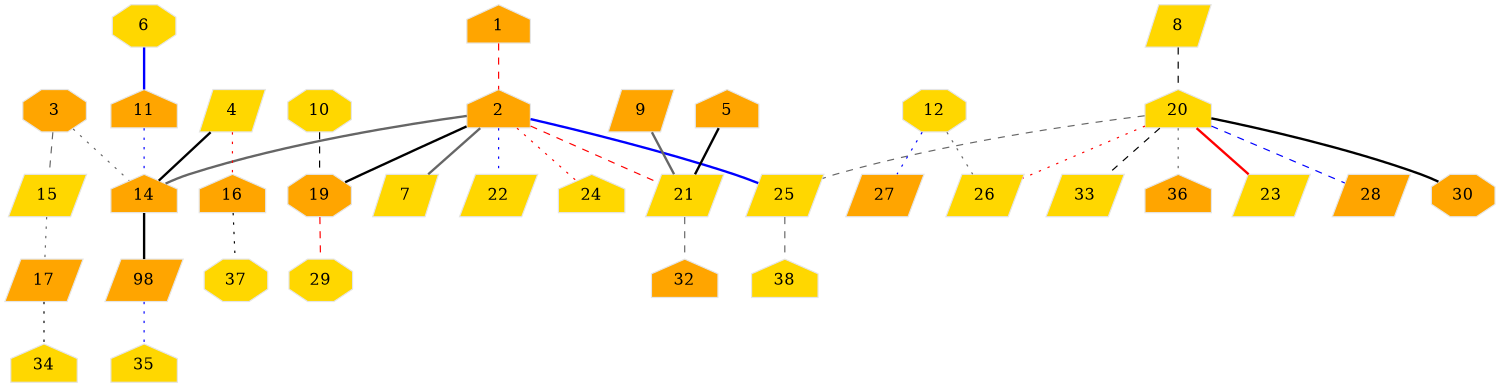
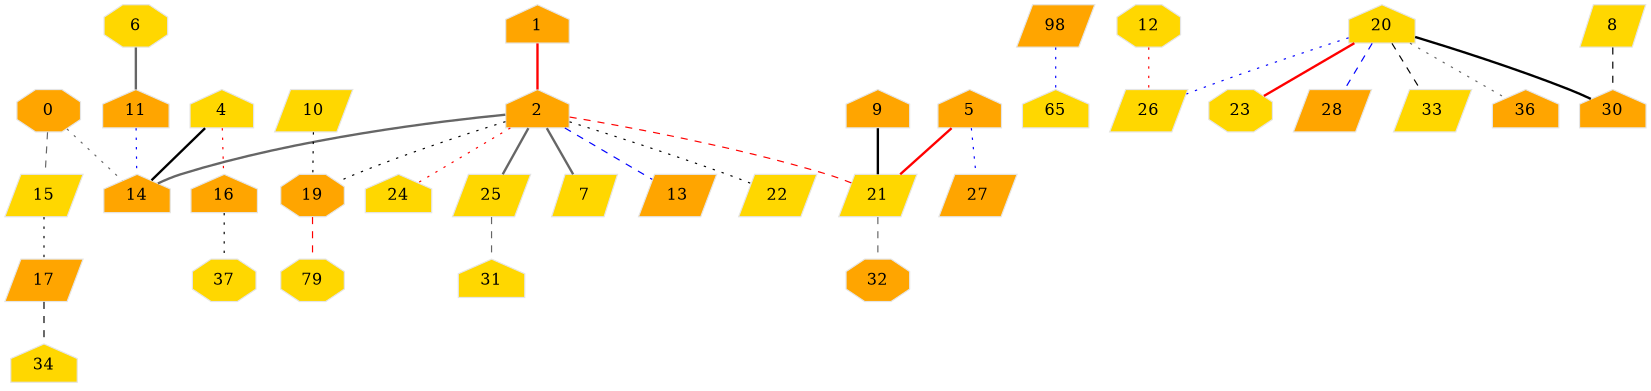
edge "1" -- "2": style dashed -> bold
edge "6" -- "11": color blue -> gray40
edge "8" -- "20": now "8" -- "30"
node "3": label "3" -> "0"
node "4": shape parallelogram -> house
node "10": shape octagon -> parallelogram
node "9": shape parallelogram -> house
edge "20" -- "25": removed
edge "12" -- "27": now "5" -- "27"
edge "2" -- "25": color blue -> gray40
edge "2" -- "22": color blue -> black
edge "5" -- "21": color black -> red
edge "20" -- "26": color red -> blue
edge "10" -- "19": style dashed -> dotted
edge "12" -- "26": color gray40 -> red
edge "2" -- "19": style bold -> dotted
edge "9" -- "21": color gray40 -> black
node "13": added
node "23": shape parallelogram -> octagon
node "30": shape octagon -> house
edge "14" -- "98": removed
edge "15" -- "17": color gray40 -> black
node "29": label "29" -> "79"
node "32": shape house -> octagon
node "38": label "38" -> "31"
edge "17" -- "34": style dotted -> dashed
node "35": label "35" -> "65"
